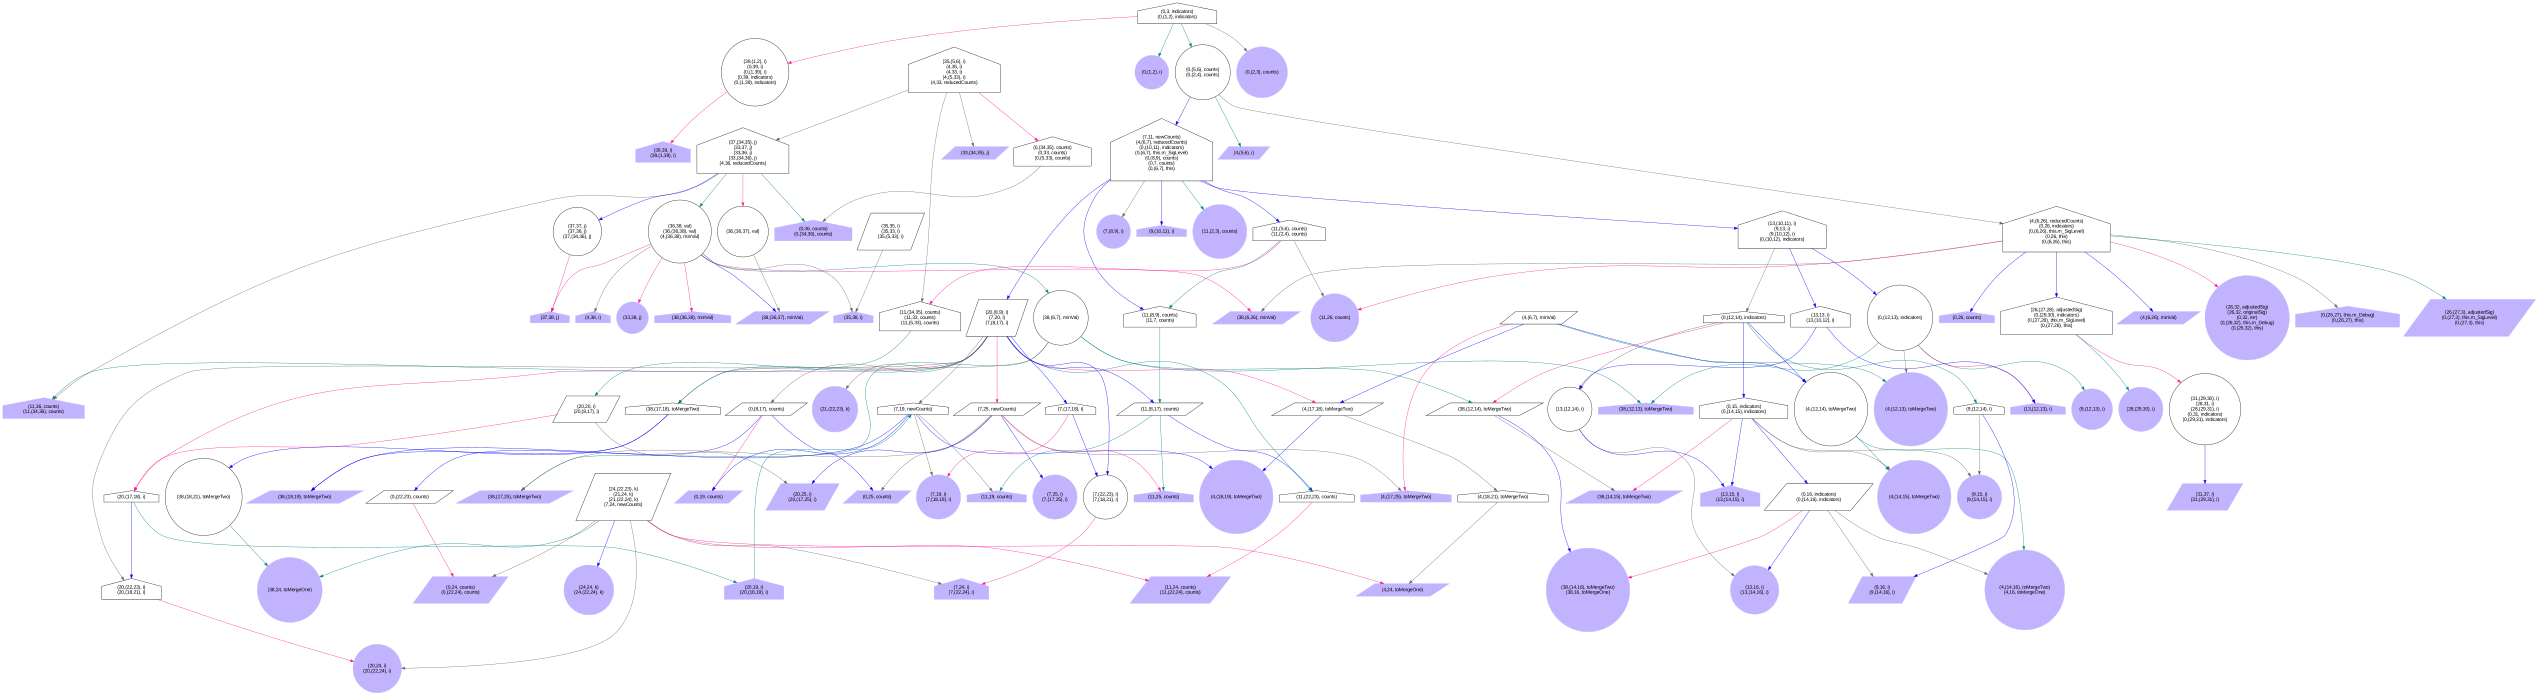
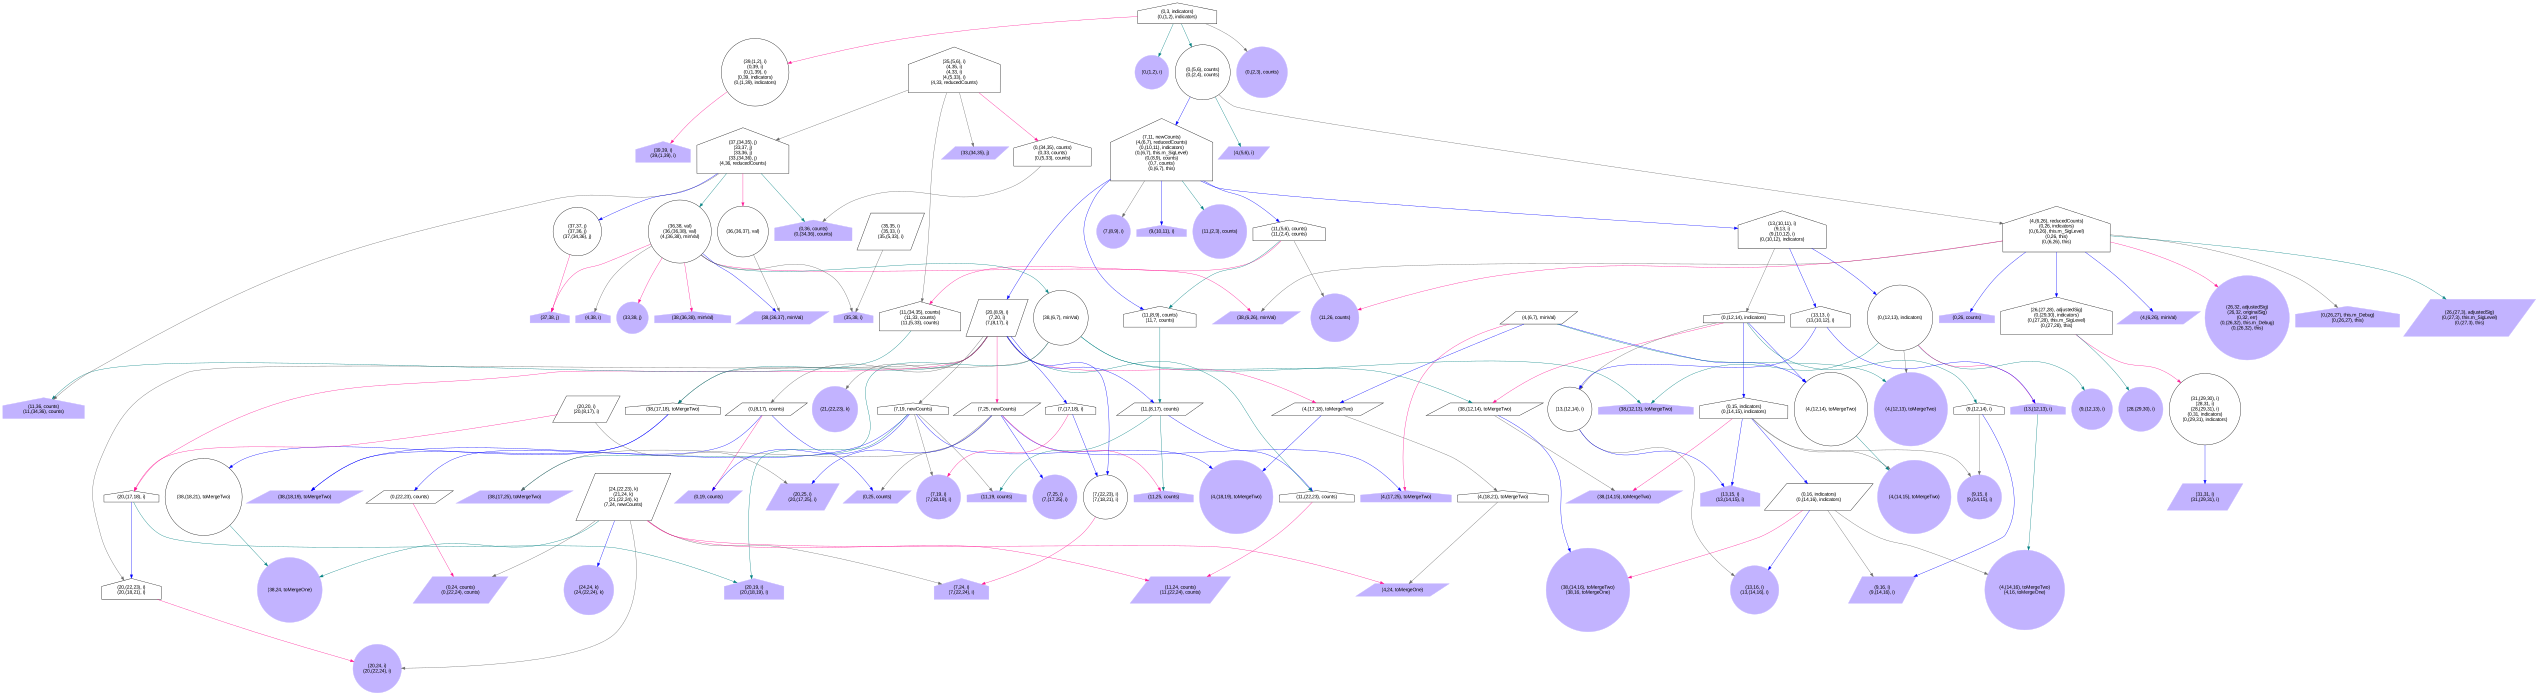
edge "(20,(8,9), i) (7,20, i) (7,(8,17), i)" -> "(20,20, i) (20,(8,17), i)": removed
edge "(4,(12,14), toMergeTwo)" -> "(4,(14,16), toMergeTwo) (4,16, toMergeOne)": now "(13,(12,13), i)" -> "(4,(14,16), toMergeTwo) (4,16, toMergeOne)"
edge "(20,19, i) (20,(18,19), i)" -> "(7,19, newCounts)": reversed
edge "(7,25, newCounts)" -> "(4,(17,25), toMergeTwo)": color gray40 -> blue
node "(31,37, i) (31,(29,31), i)": label "(31,37, i) (31,(29,31), i)" -> "(31,31, i) (31,(29,31), i)"
